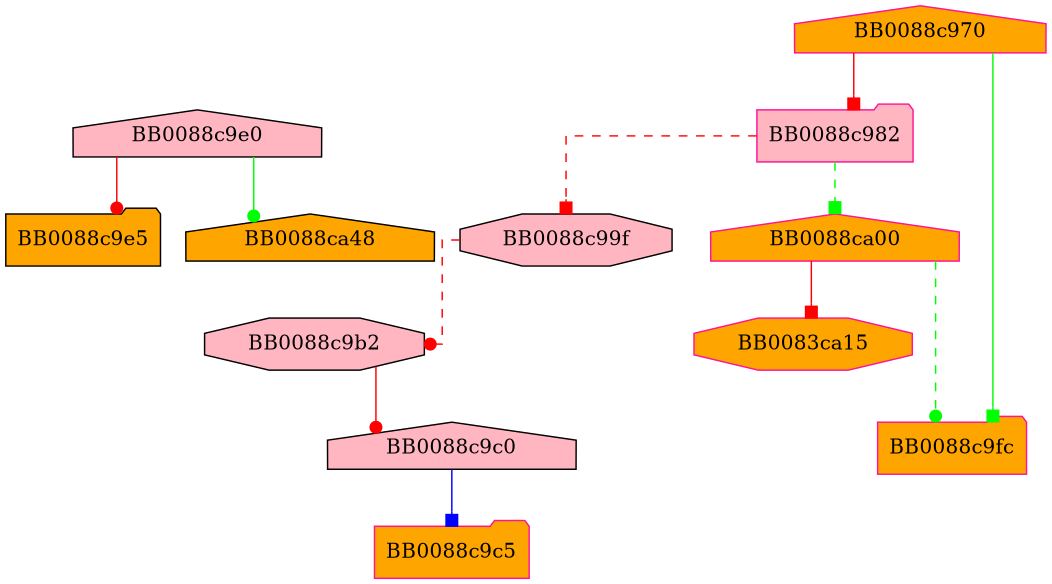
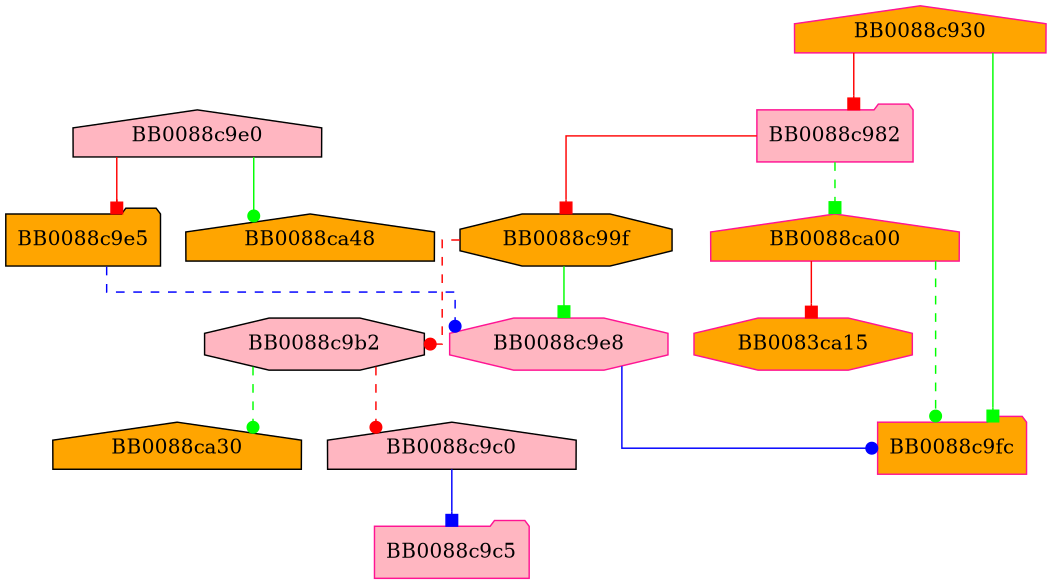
node "BB0088c970": label "BB0088c970" -> "BB0088c930"
edge "BB0088c982" -> "BB0088c99f": style dashed -> solid
edge "BB0088c9e0" -> "BB0088c9e5": arrowhead dot -> box
node "BB0088c99f": fillcolor lightpink -> orange
node "BB0088c9e8": added
edge "BB0088c9b2" -> "BB0088c9c0": style solid -> dashed
node "BB0088ca30": added
node "BB0088c9c5": fillcolor orange -> lightpink
